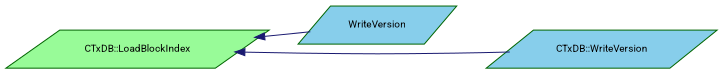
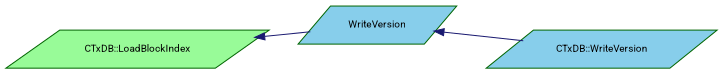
edge "CTxDB::WriteVersion" -> "CTxDB::LoadBlockIndex": now "CTxDB::WriteVersion" -> "WriteVersion"
